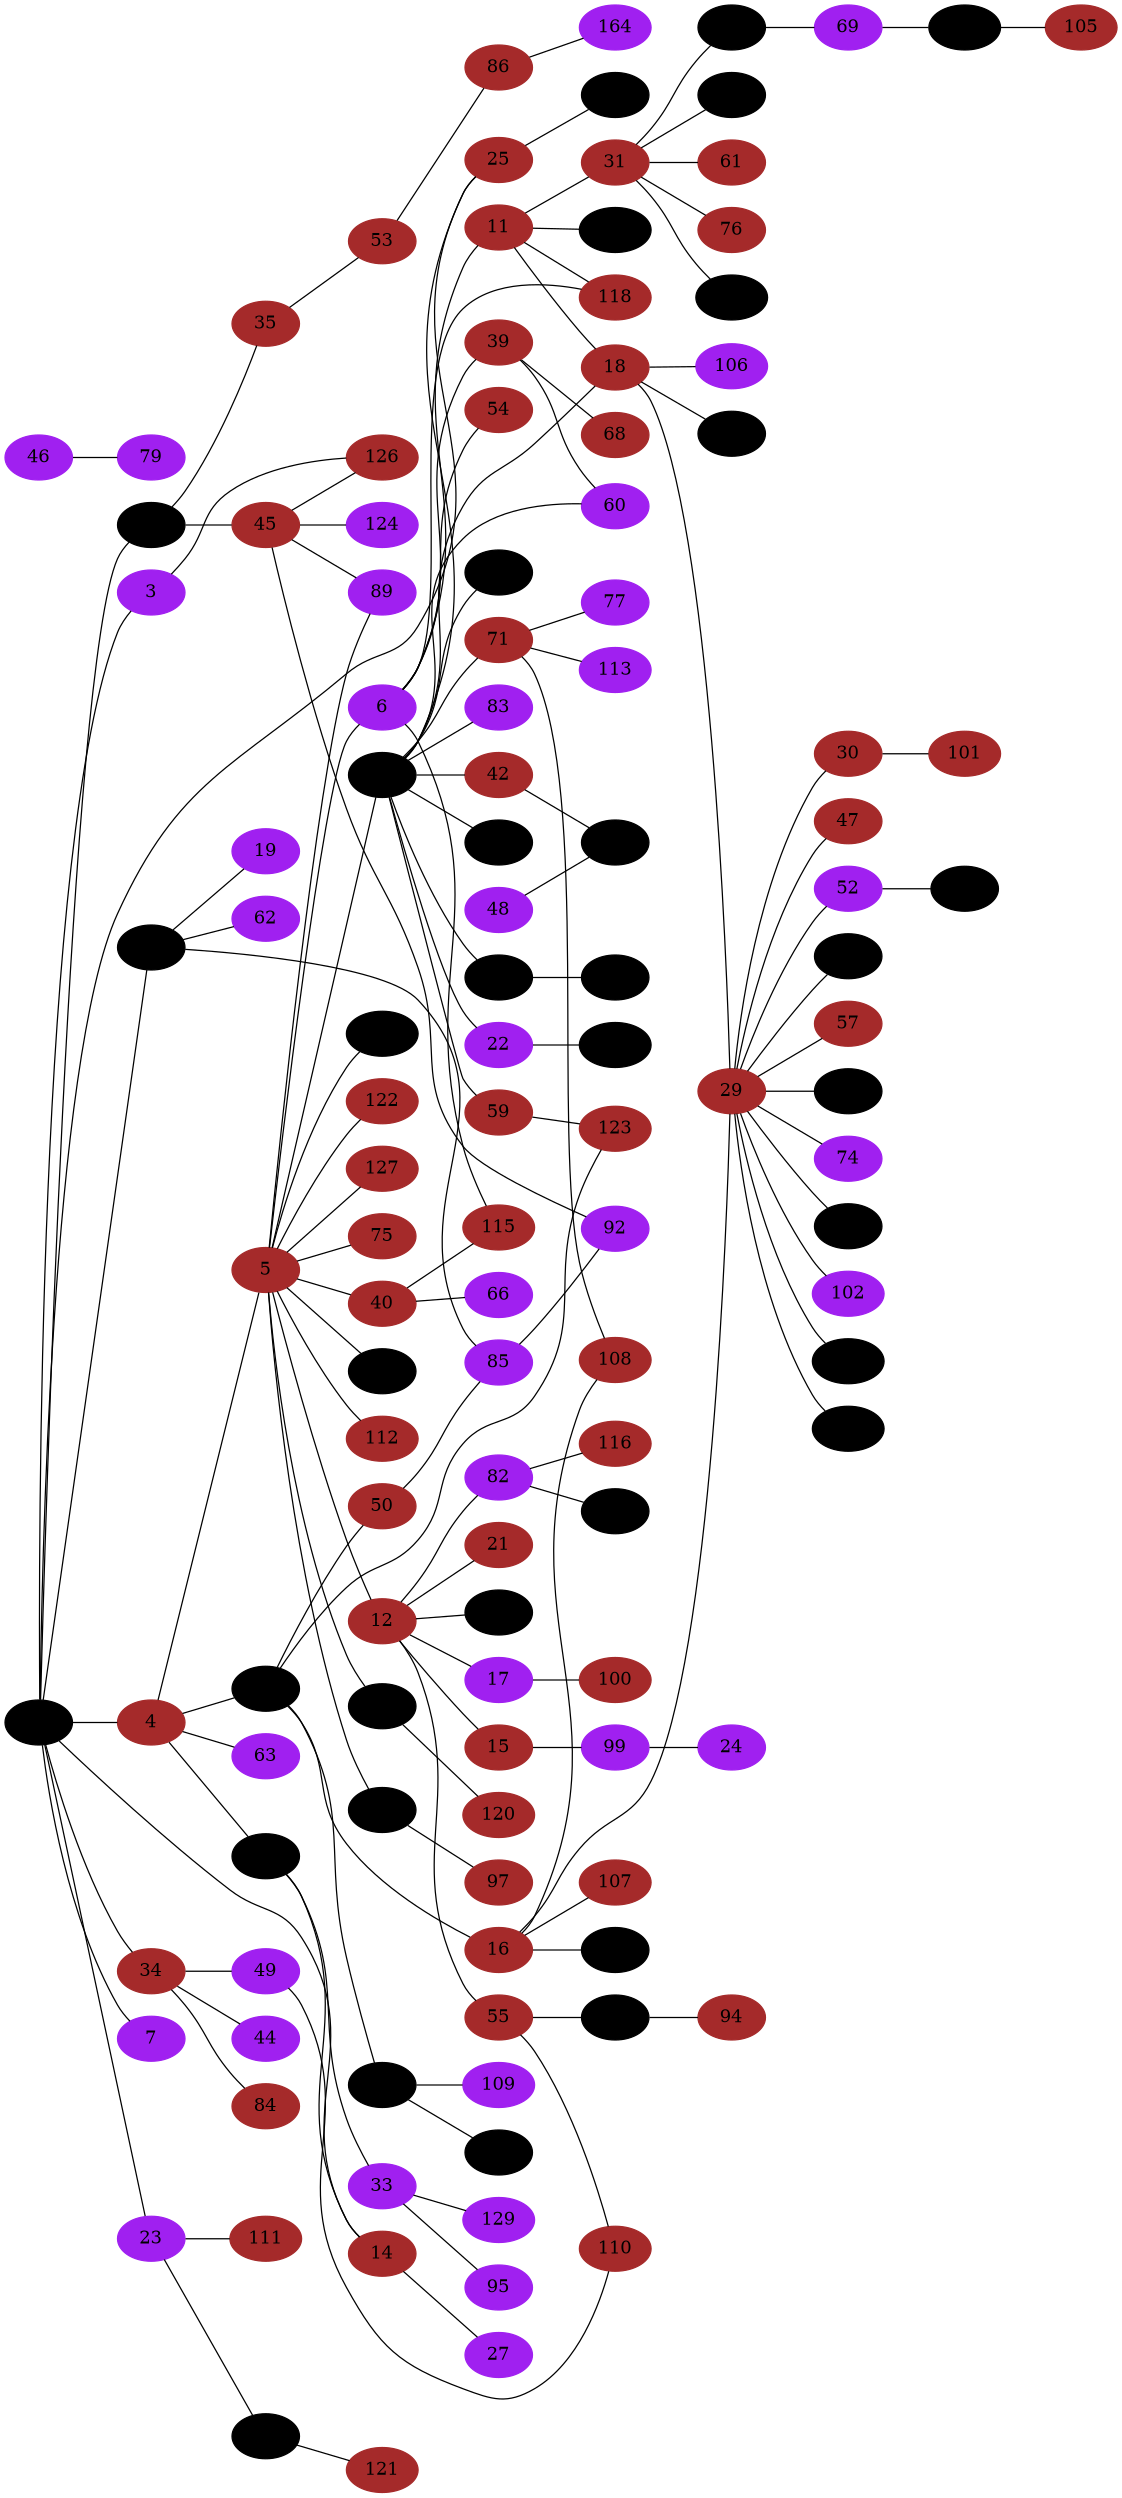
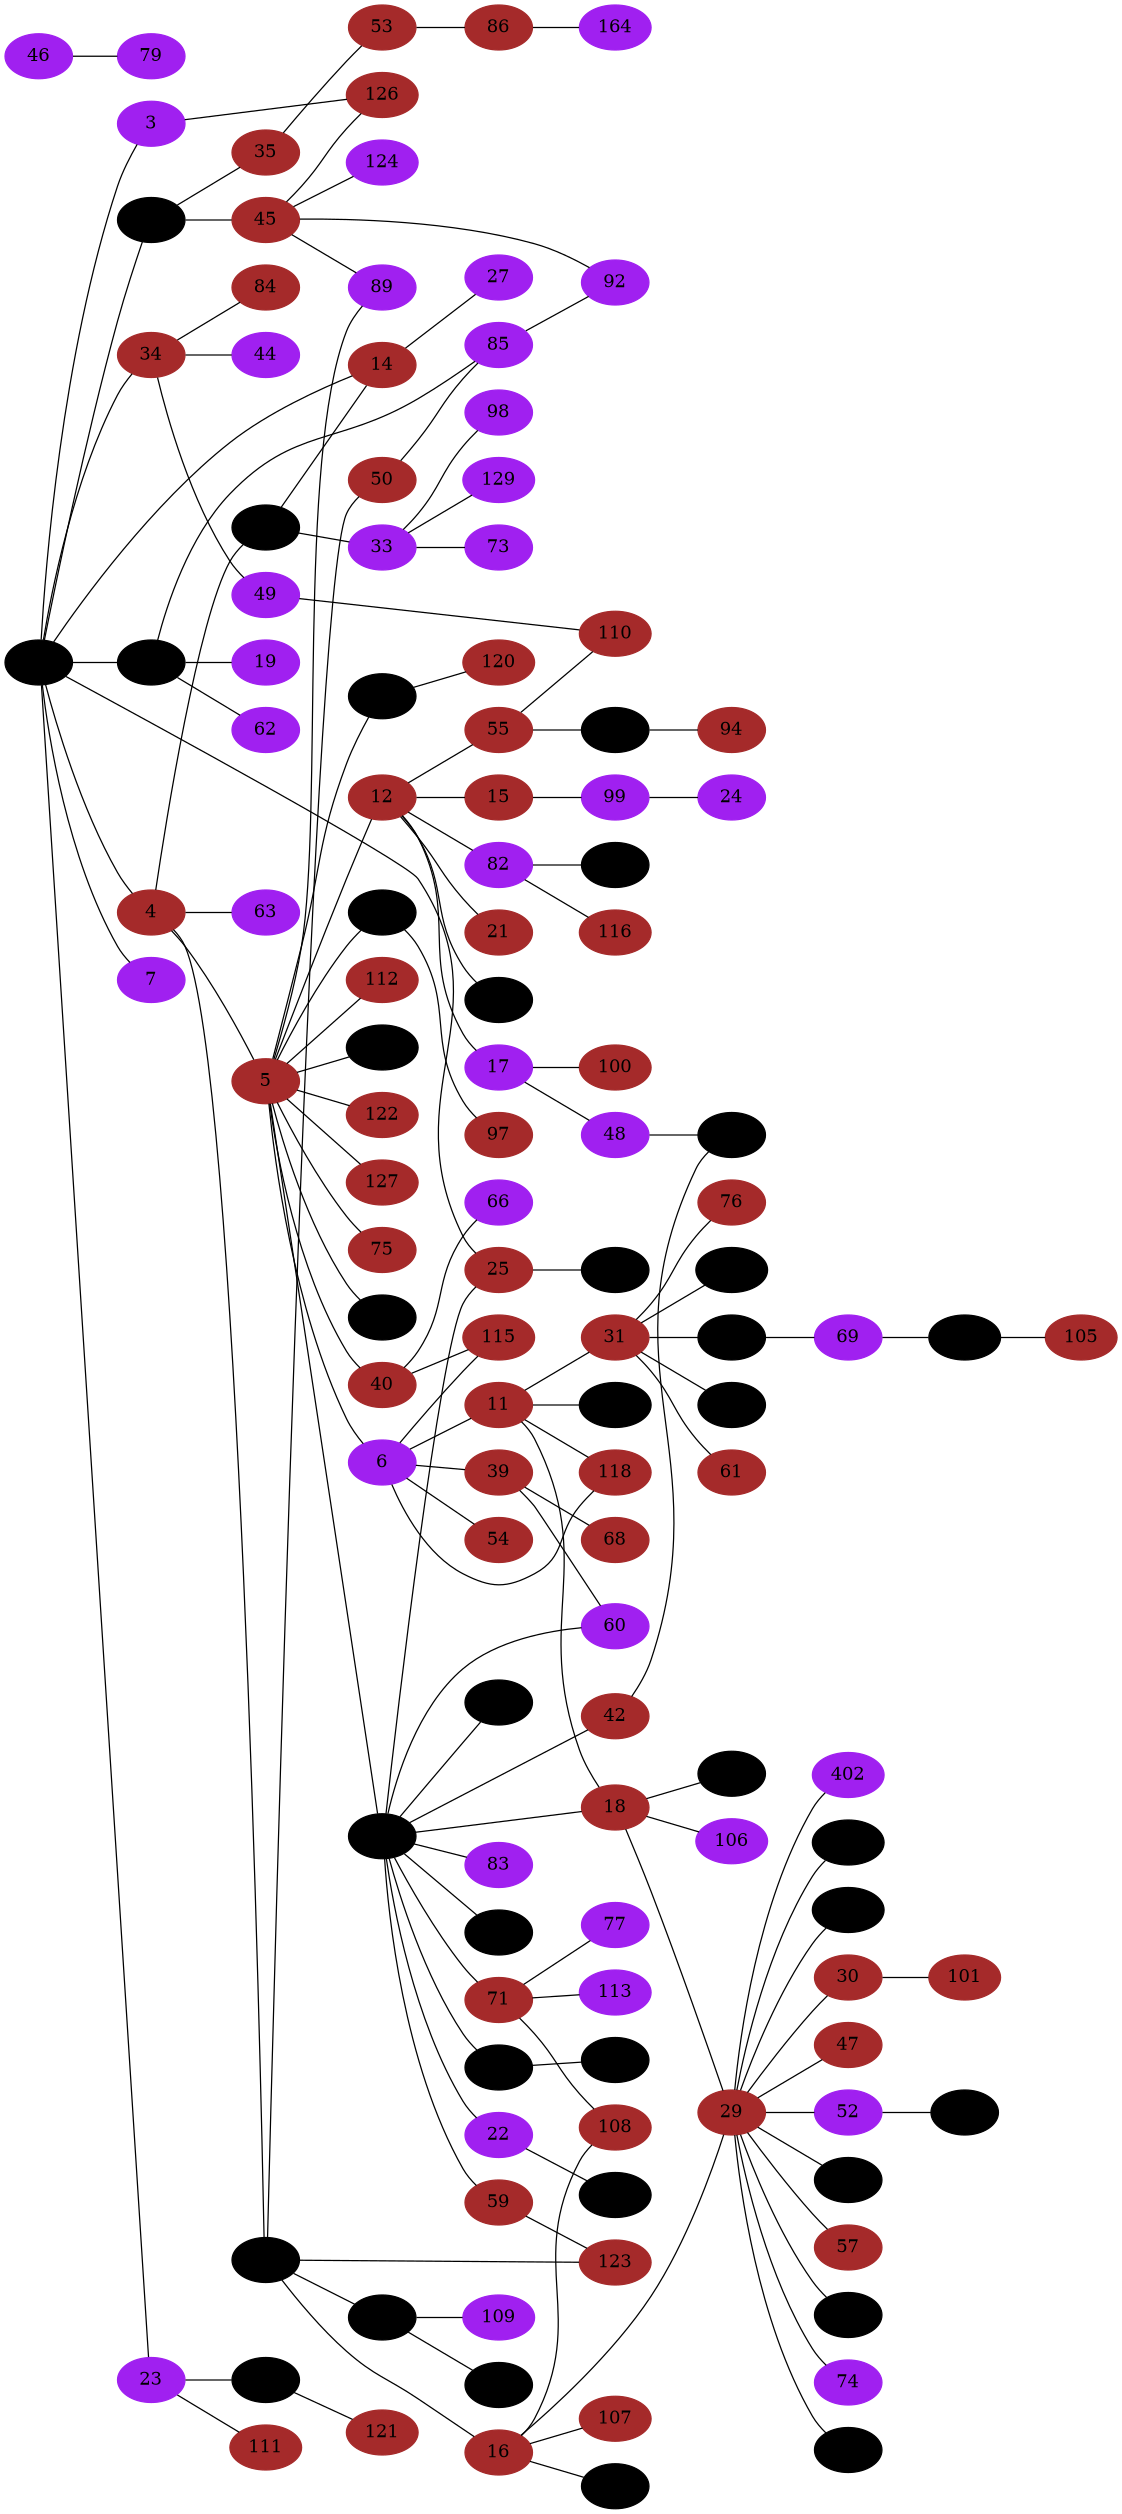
node "73": added
edge "17" -- "48": added
node "102": label "102" -> "402"
node "95": label "95" -> "98"
